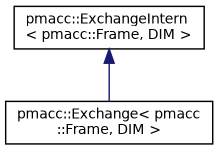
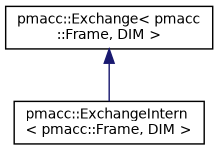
edge "pmacc::Exchange< pmacc ::Frame, DIM >" -> "pmacc::ExchangeIntern < pmacc::Frame, DIM >": reversed
